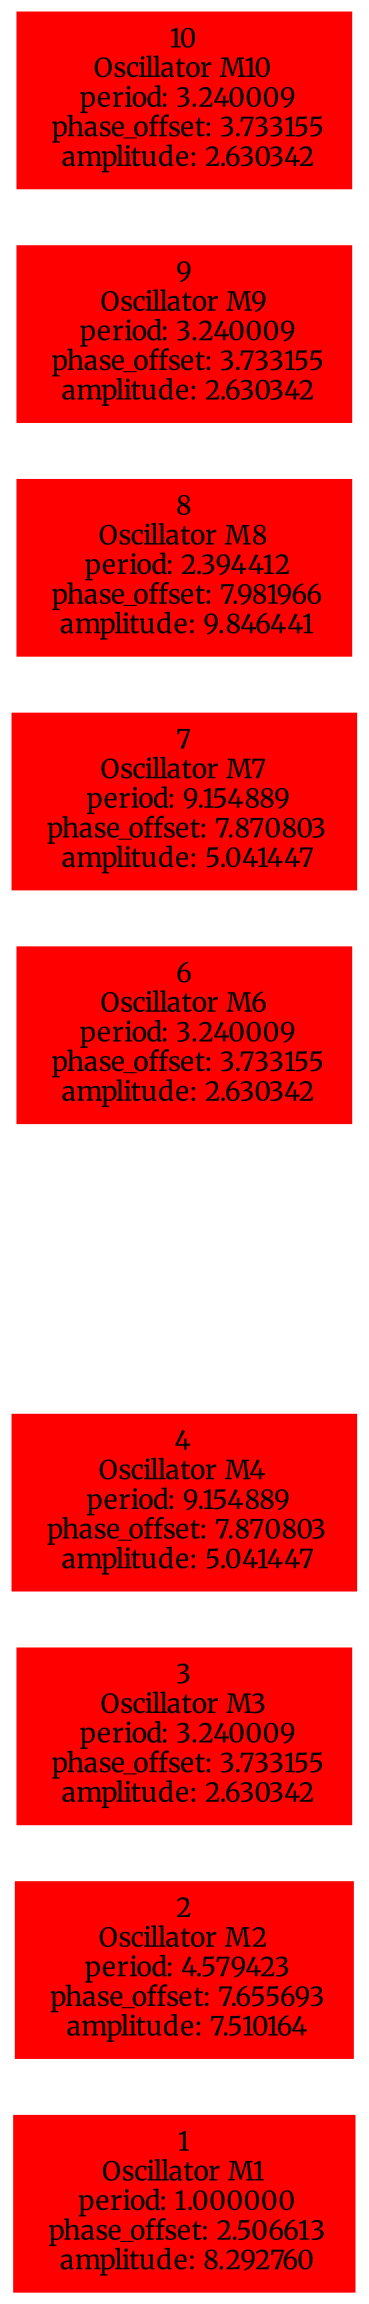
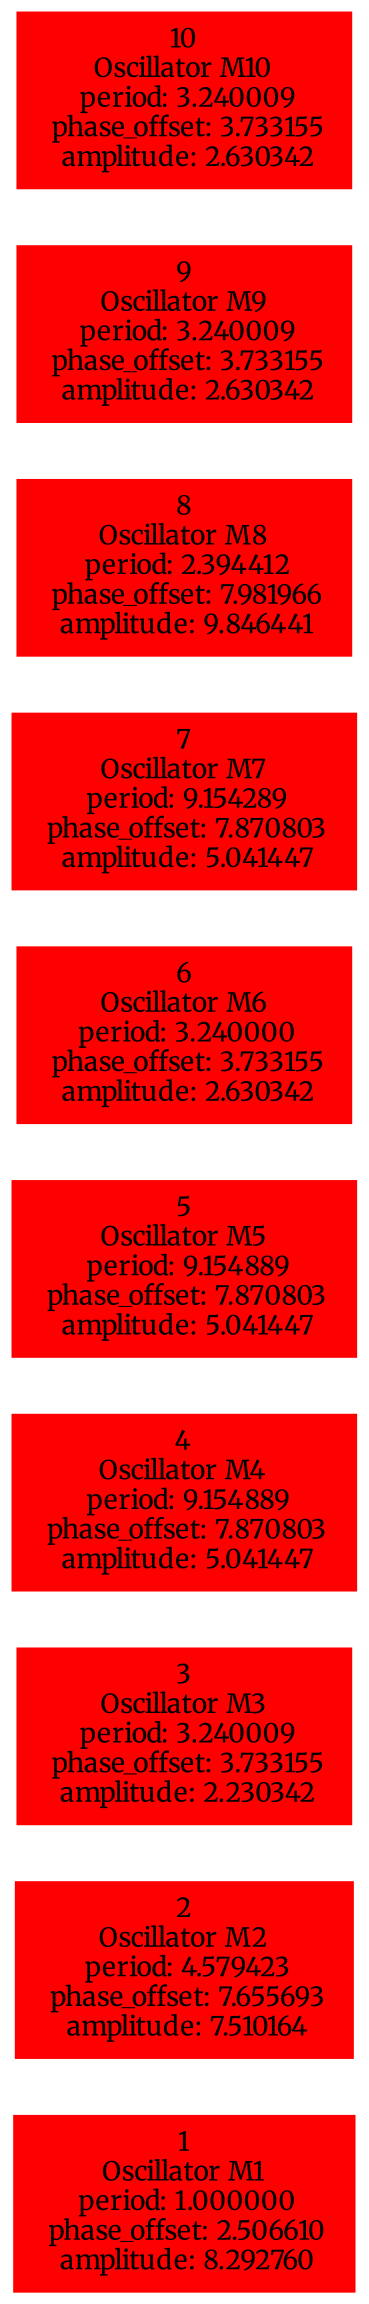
node "7": text "period: 9.154889" -> "period: 9.154289"
node "6": text "period: 3.240009" -> "period: 3.240000"
node "5": added
node "3": text "amplitude: 2.630342" -> "amplitude: 2.230342"
node "1": text "phase_offset: 2.506613" -> "phase_offset: 2.506610"
